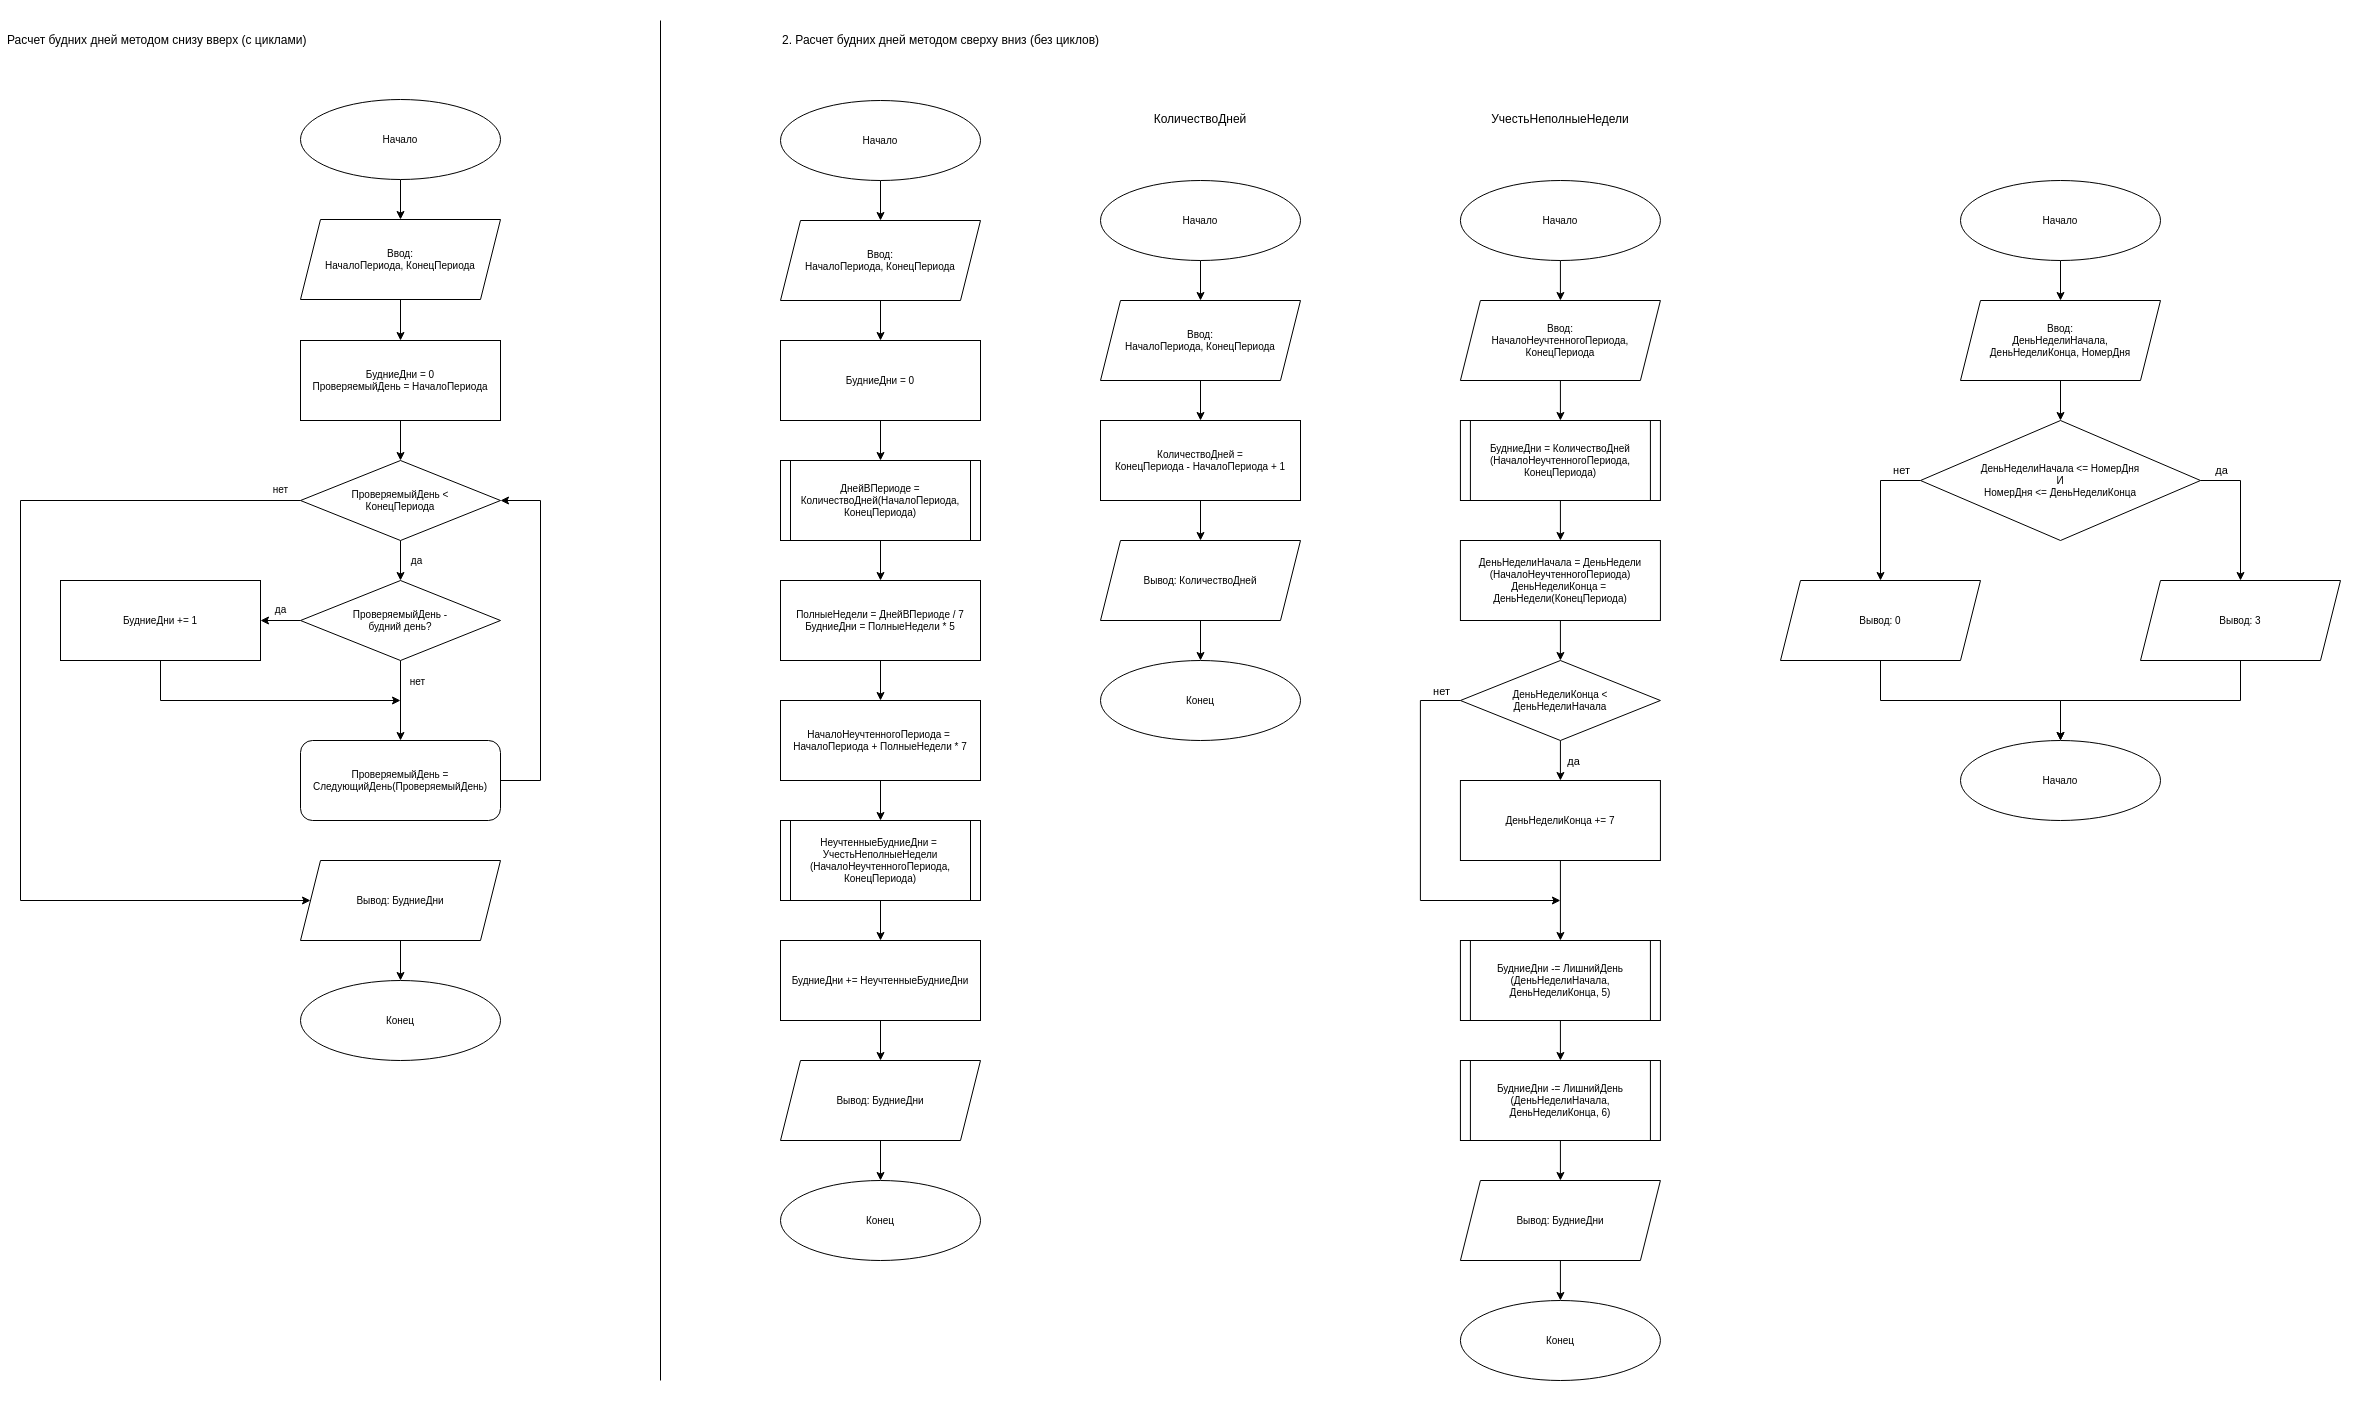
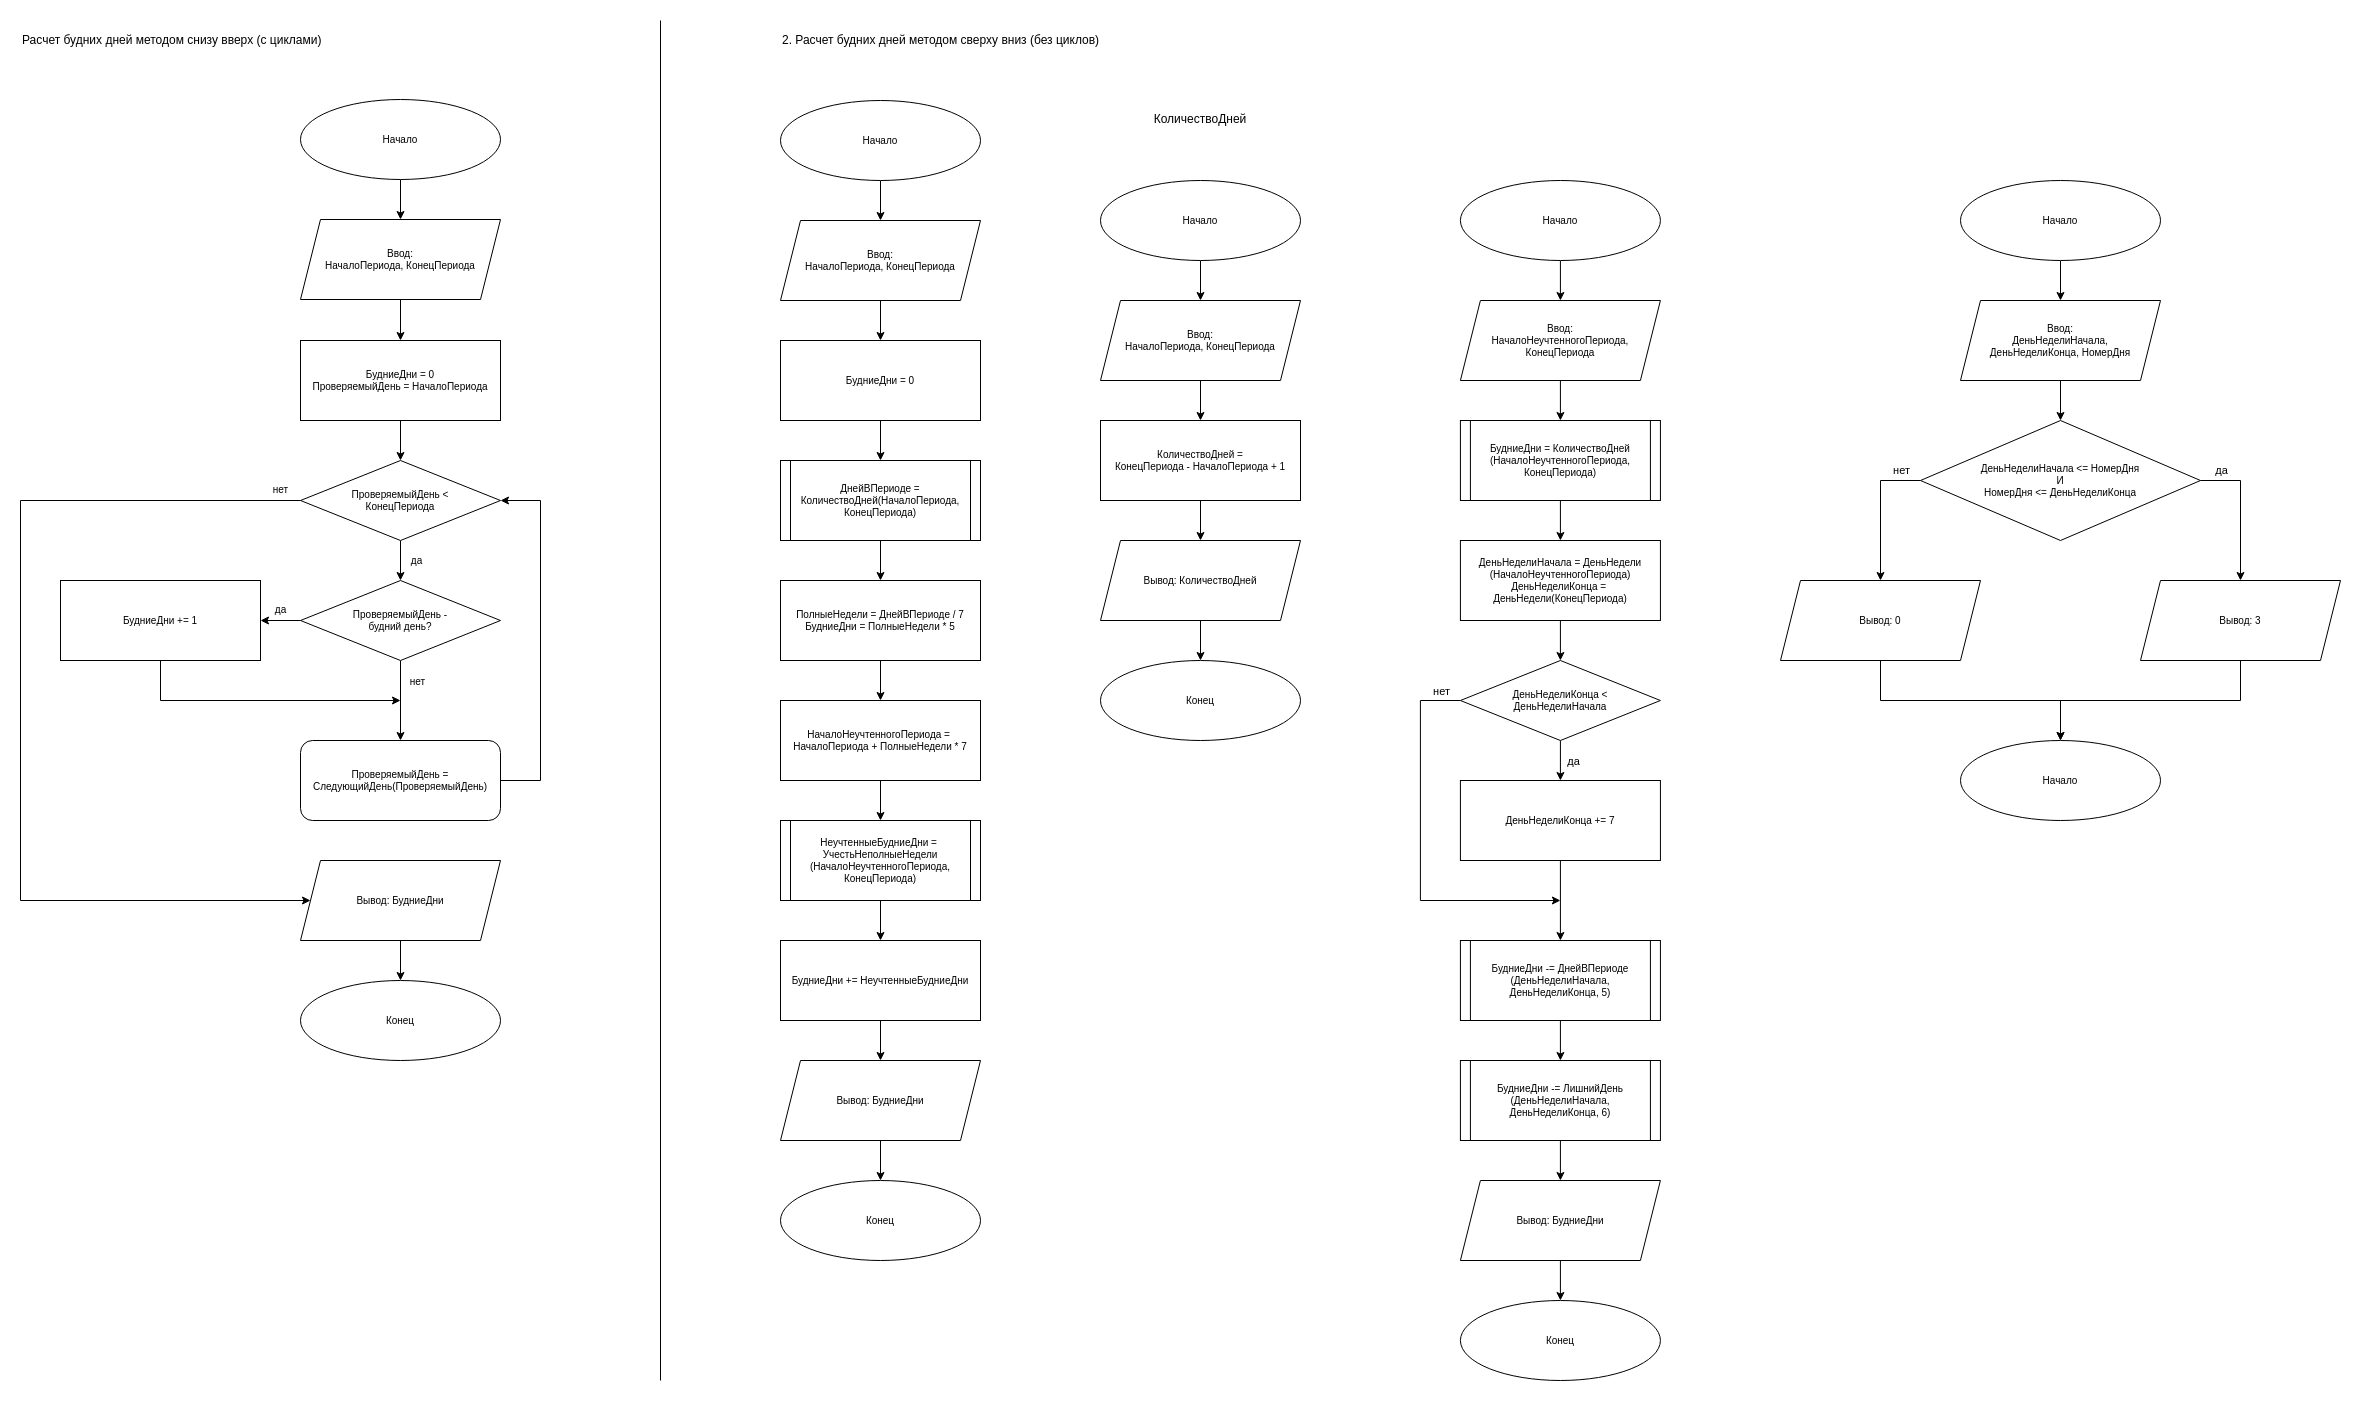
node "Расчет будних дней методом снизу вверх (с циклами)": moved (266, 41) -> (281, 41)
node "УчестьНеполныеНедели": removed
node "БудниеДни -= ЛишнийДень (ДеньНеделиНачала, ДеньНеделиКонца, 5)": label "БудниеДни -= ЛишнийДень (ДеньНеделиНачала, ДеньНеделиКонца, 5)" -> "БудниеДни -= ДнейВПериоде (ДеньНеделиНачала, ДеньНеделиКонца, 5)"
